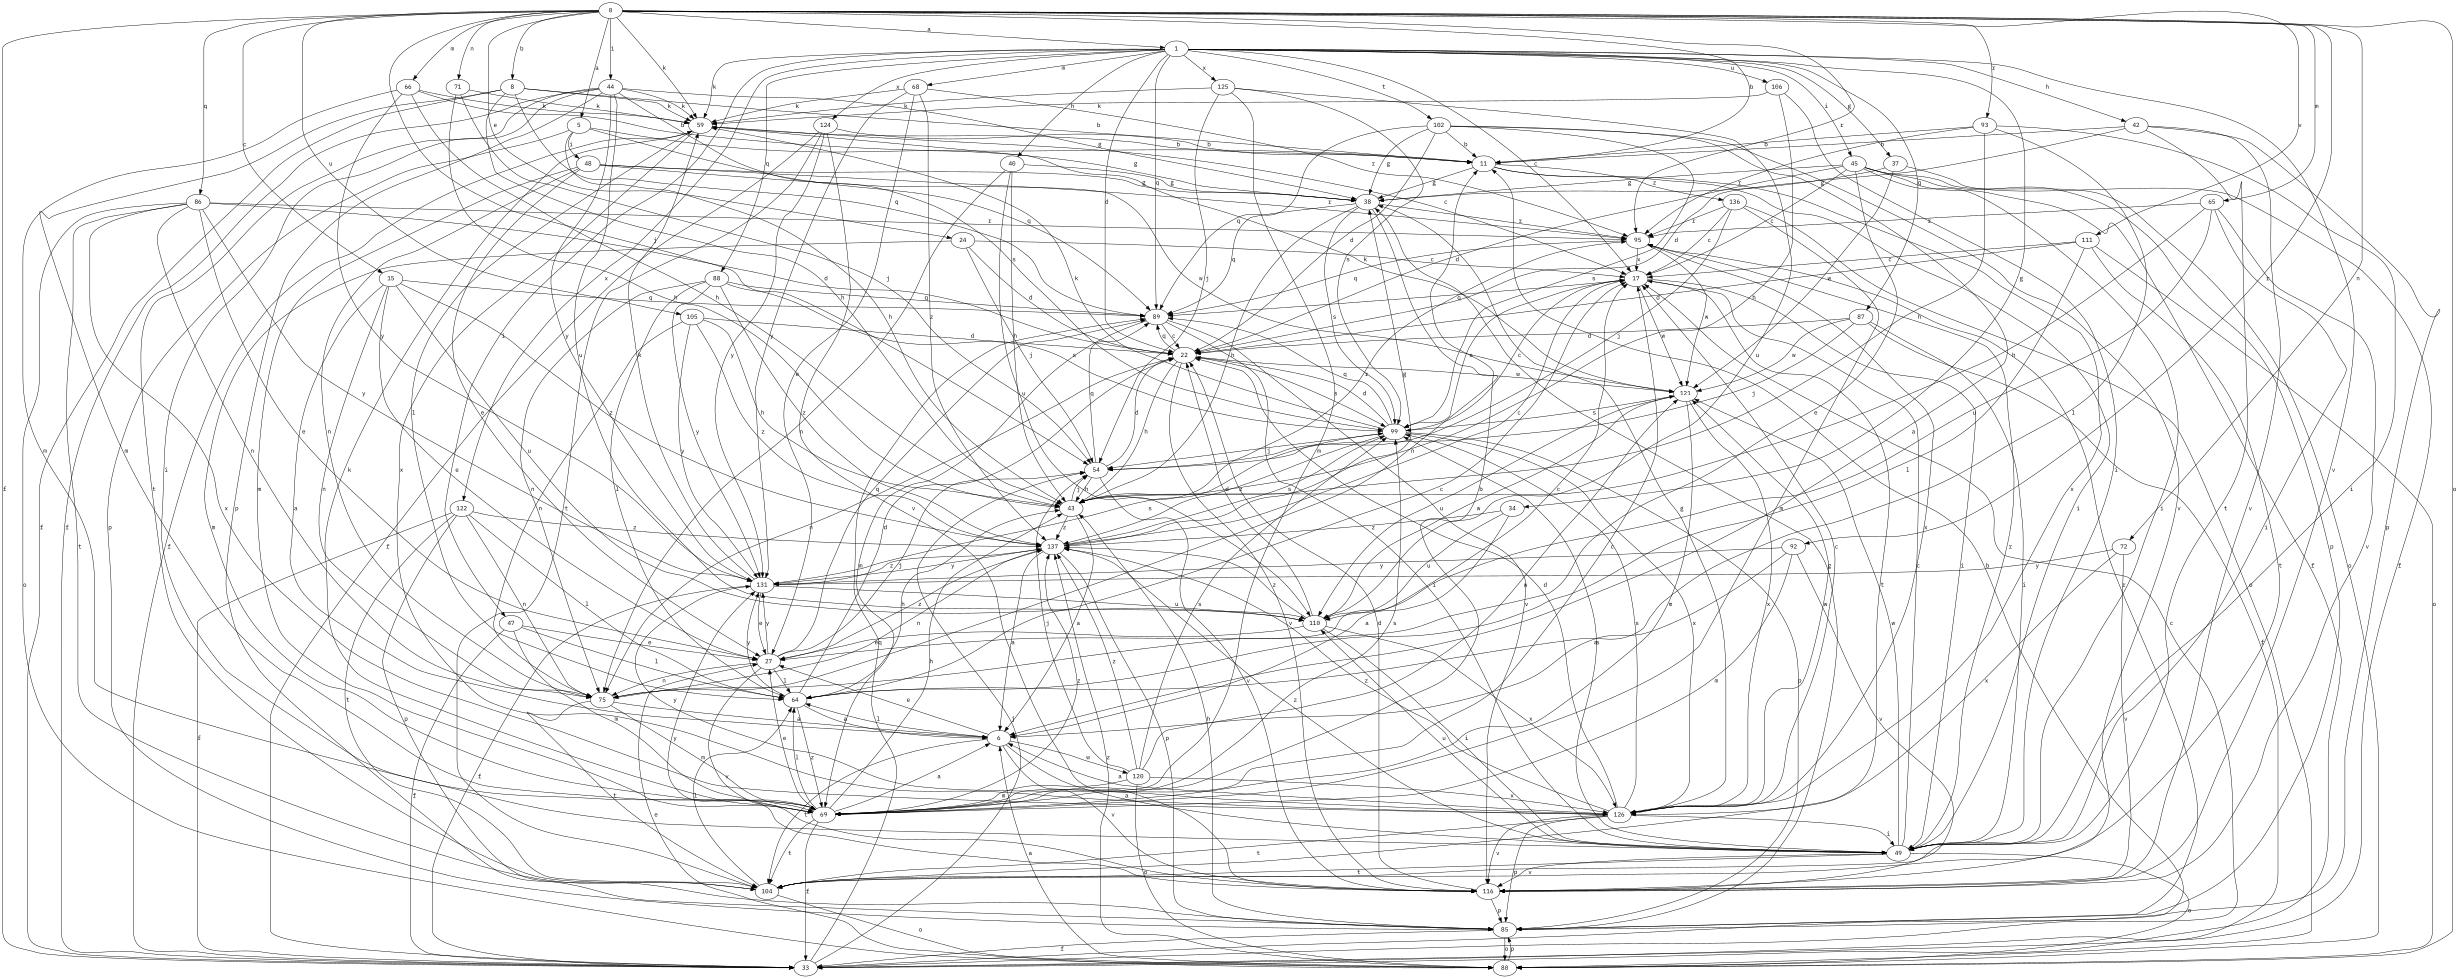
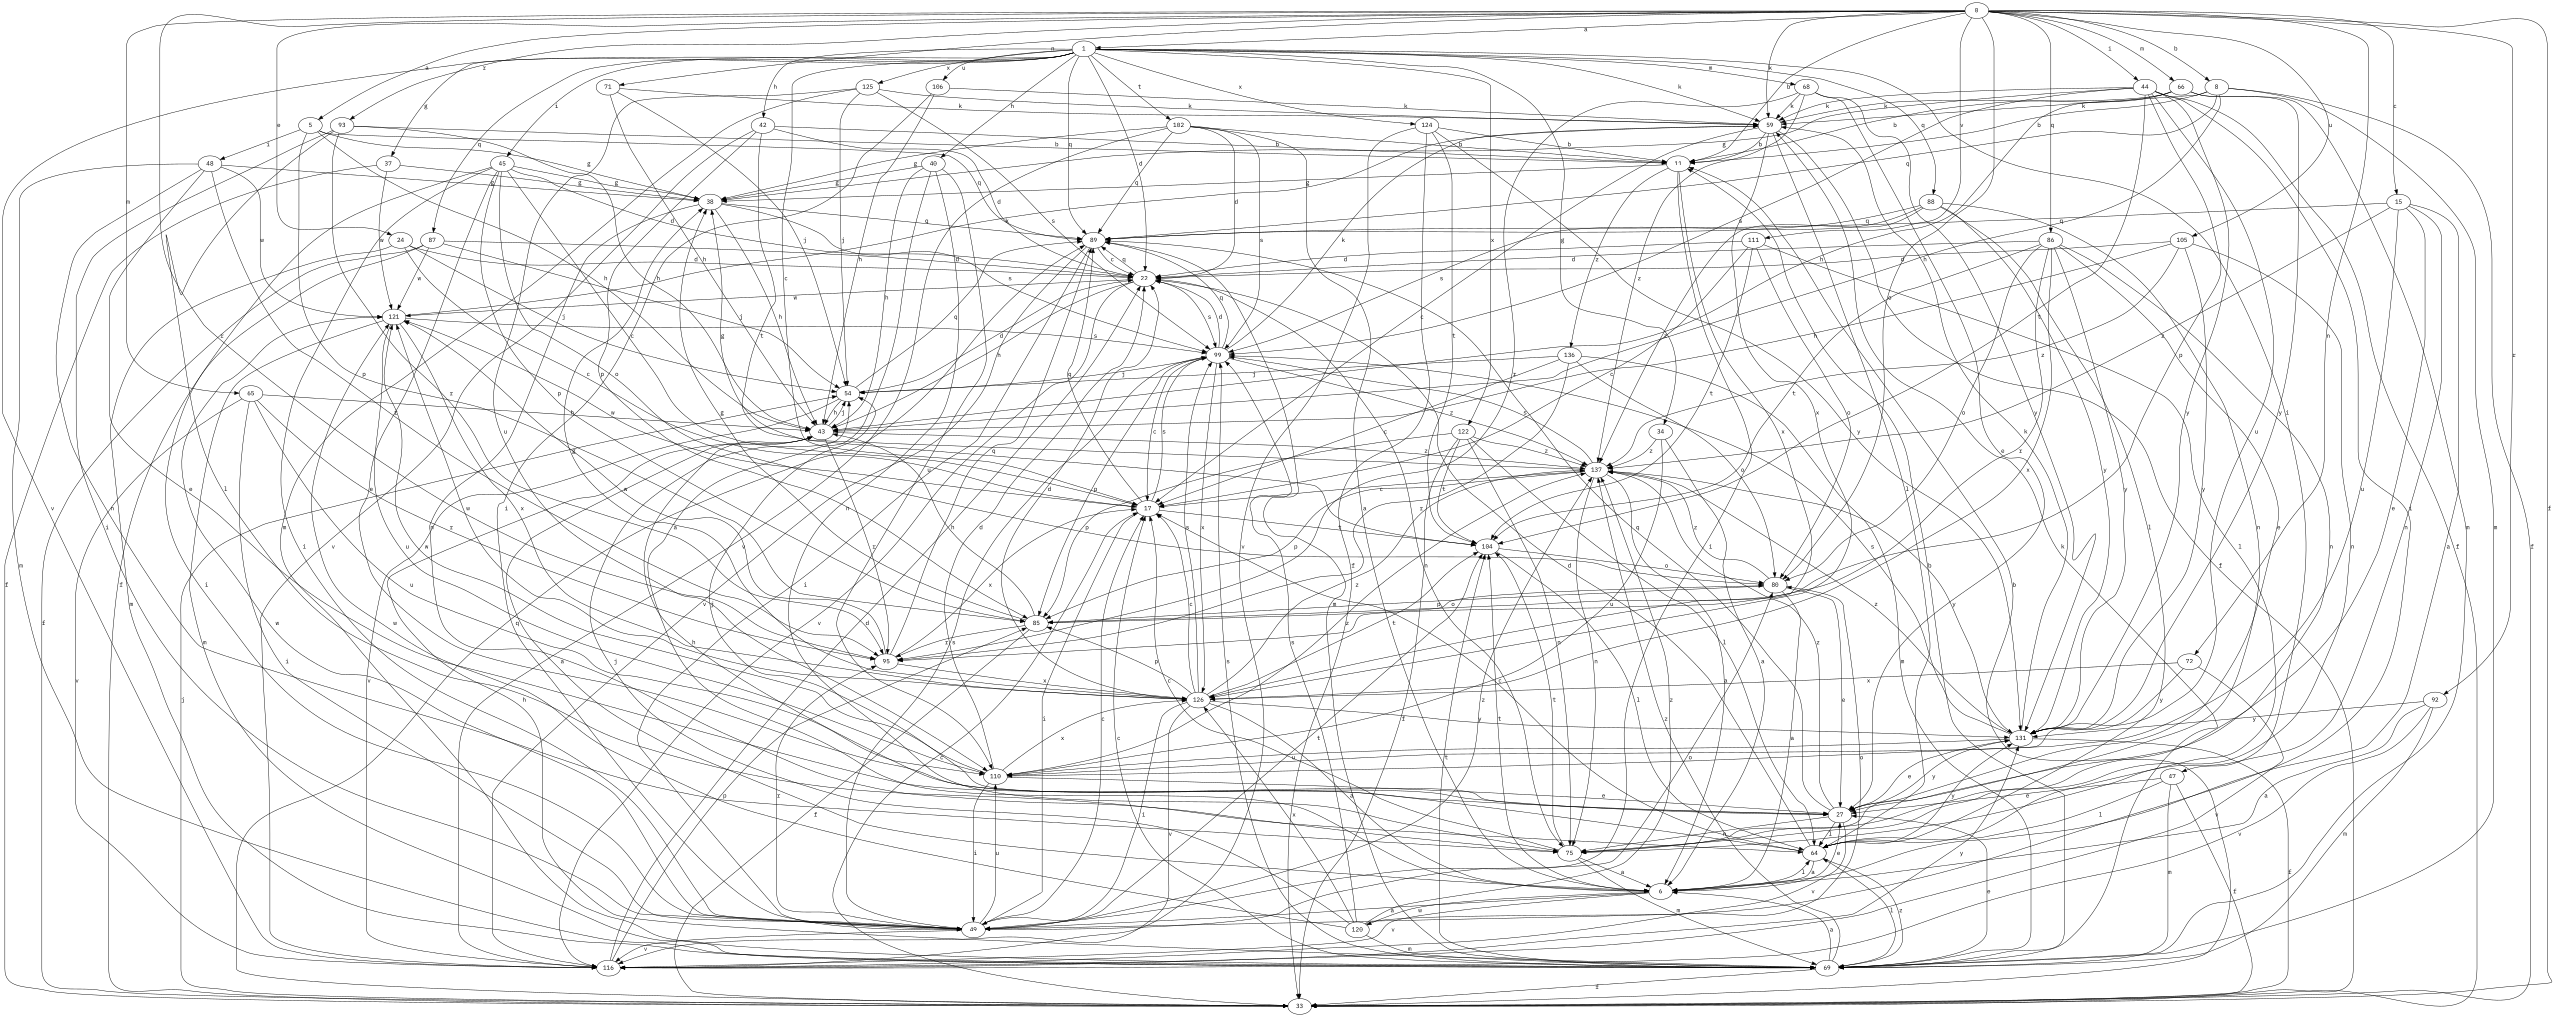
edge "38" -> "95": removed, label "r"
edge "0" -> "54": removed, label "j"
edge "40" -> "6": added, label "a"
